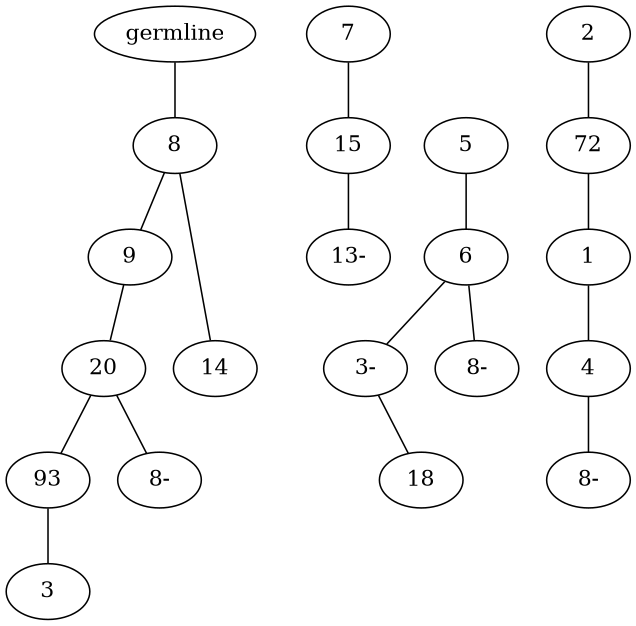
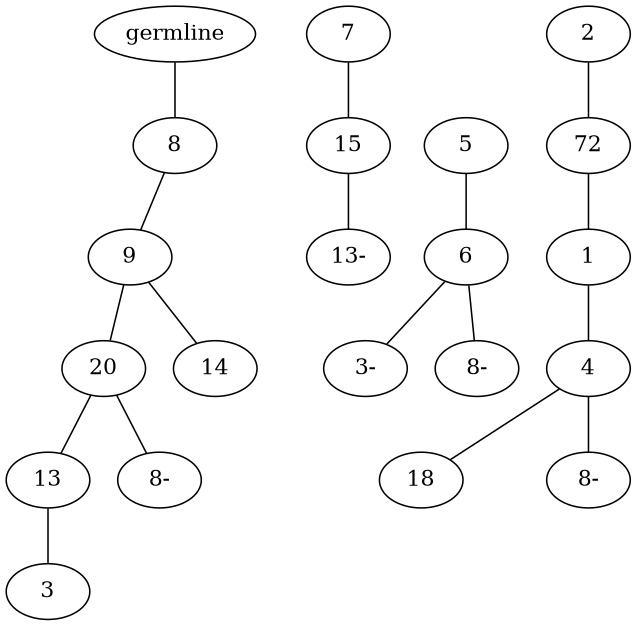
edge "8" -- "14": now "9" -- "14"
edge "3-" -- "18": now "4" -- "18"
node "93": label "93" -> "13"
